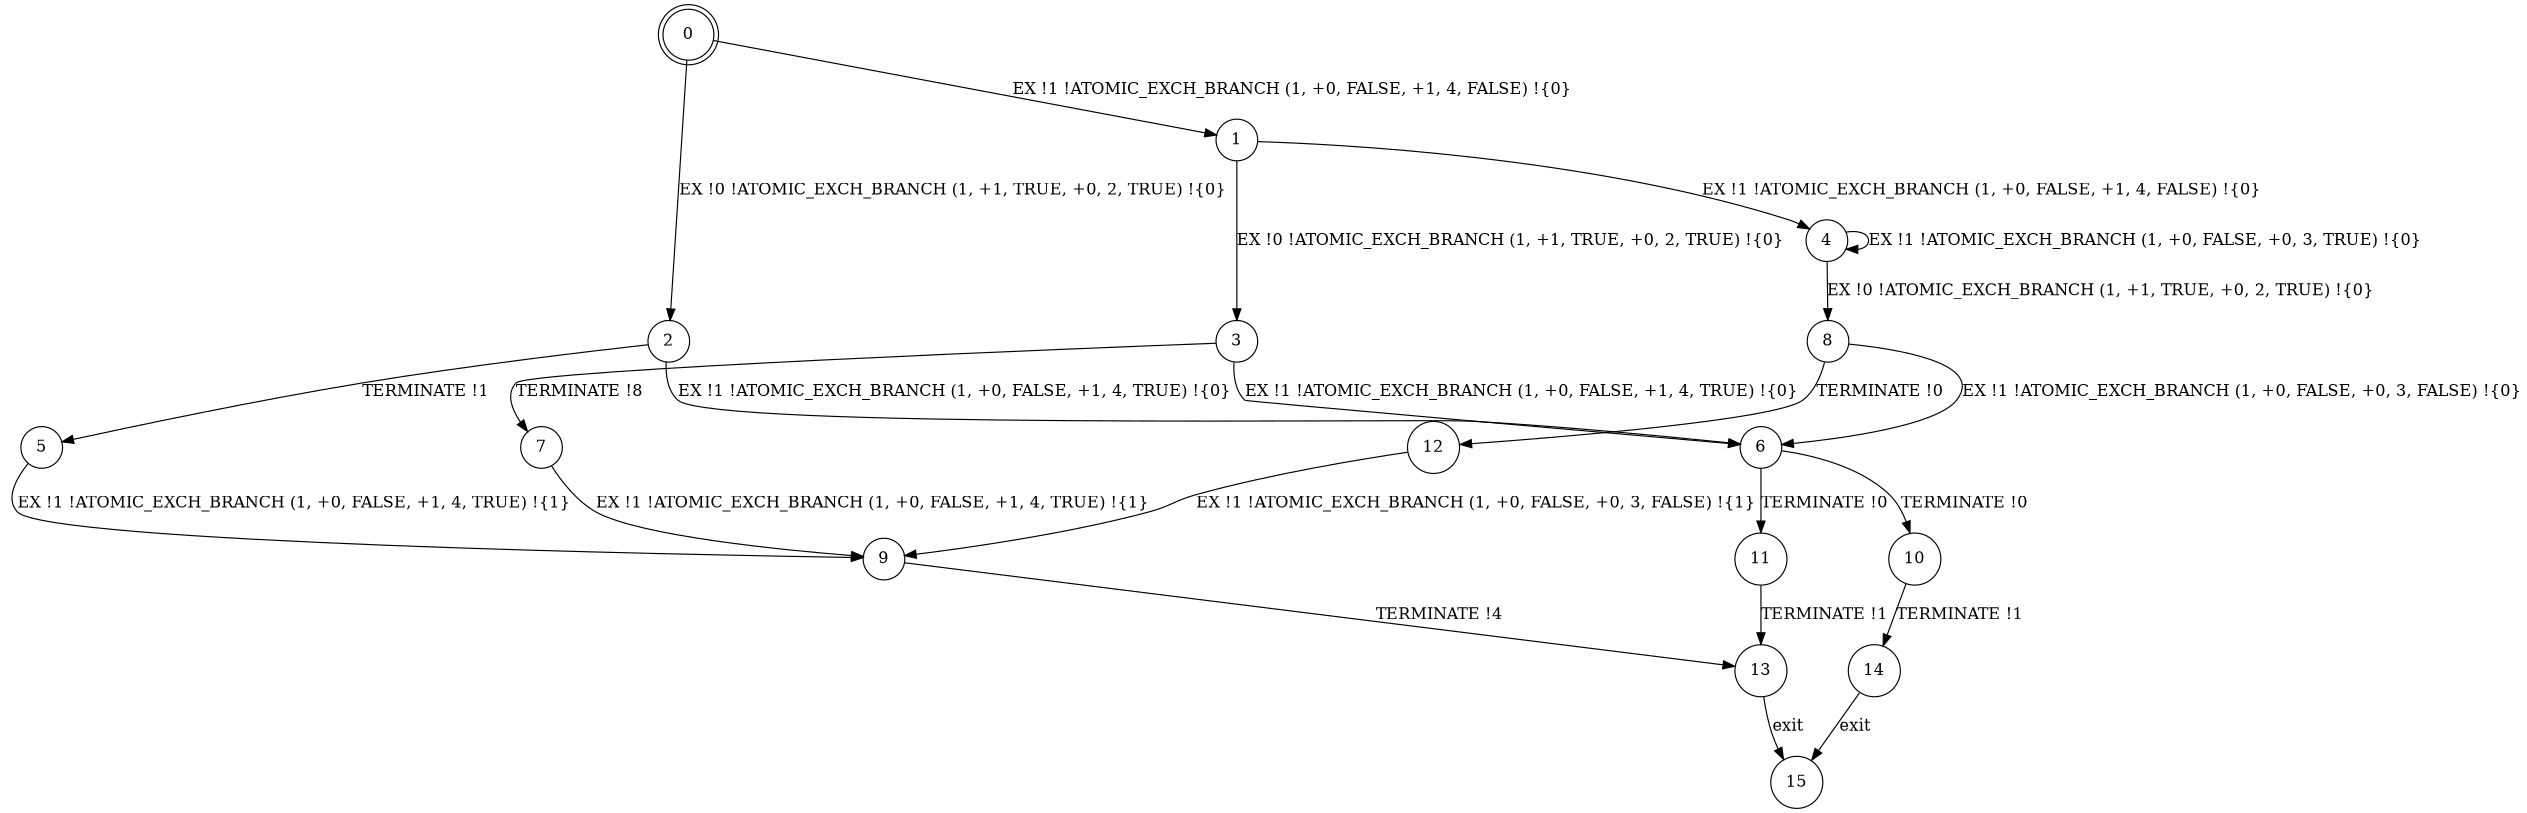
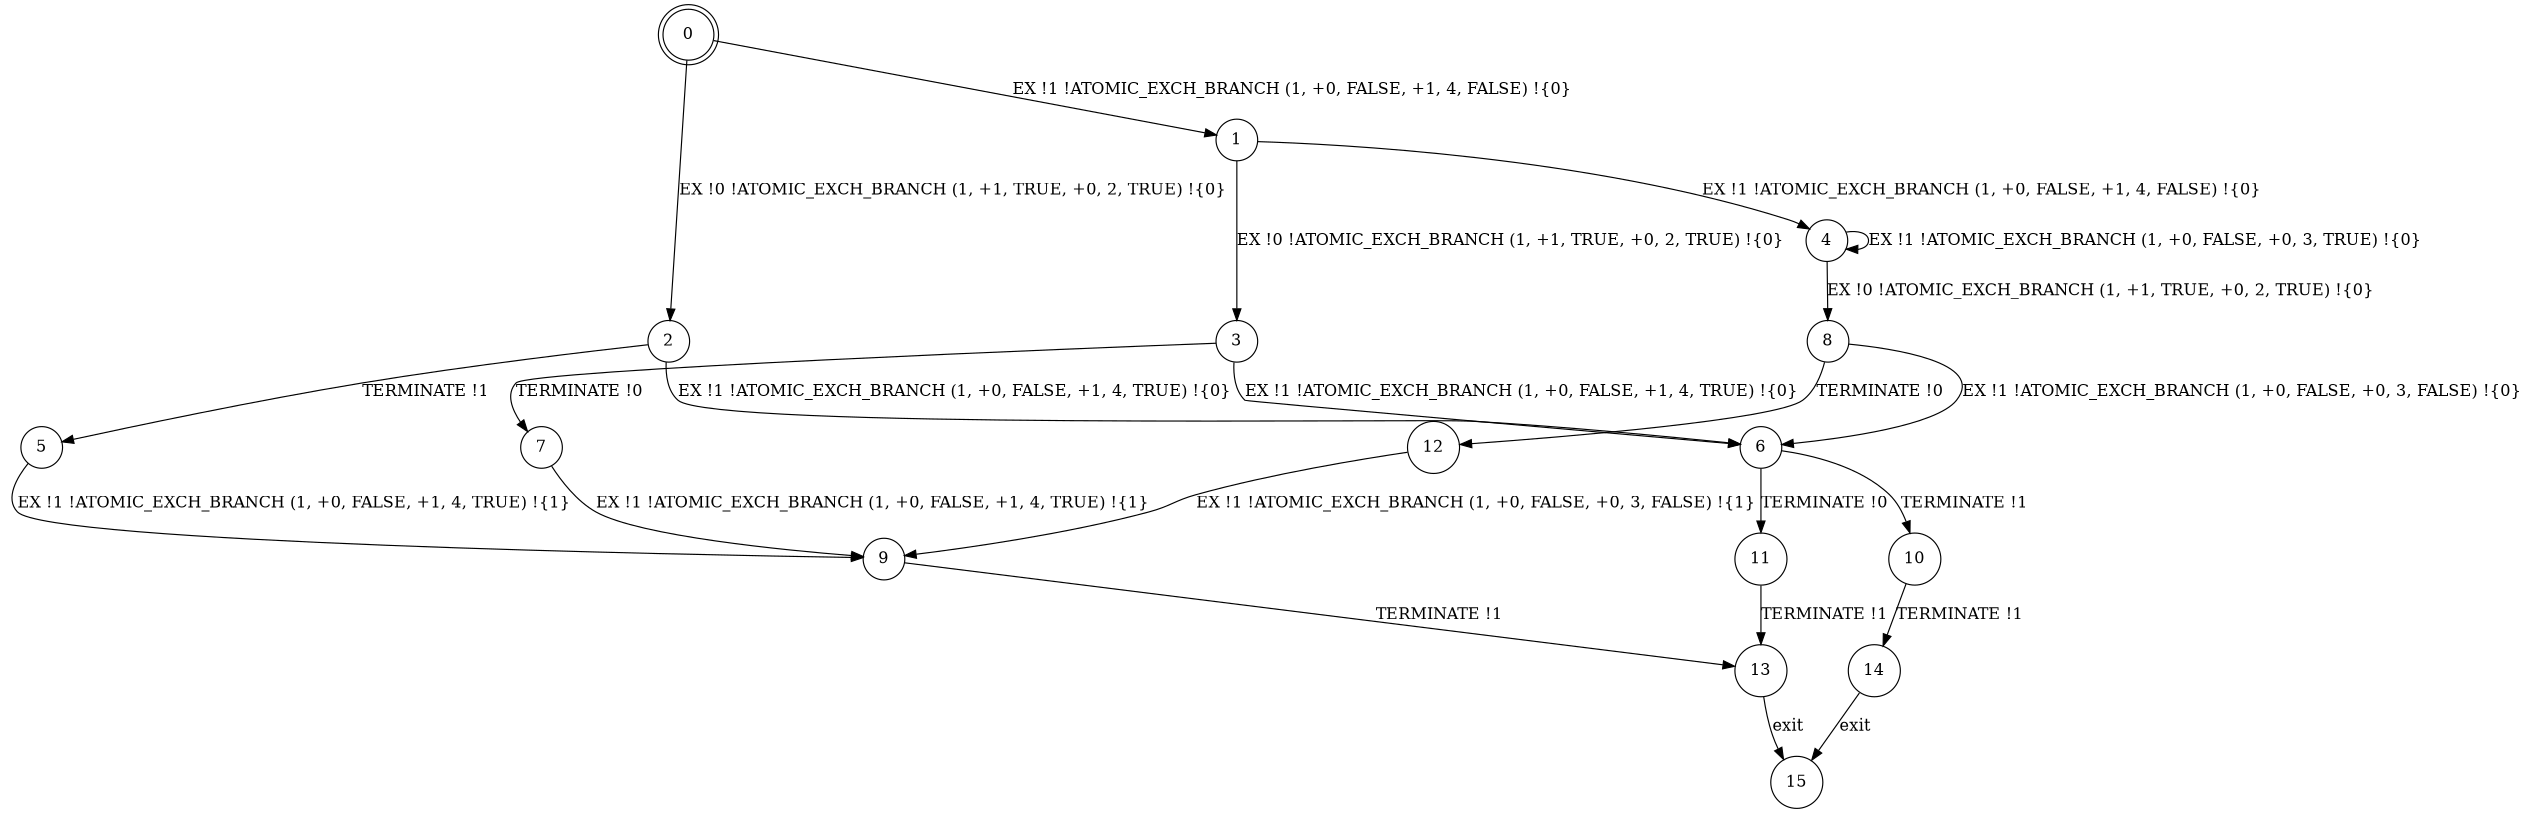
edge "3" -> "7": label "TERMINATE !8" -> "TERMINATE !0"
edge "6" -> "10": label "TERMINATE !0" -> "TERMINATE !1"
edge "9" -> "13": label "TERMINATE !4" -> "TERMINATE !1"
